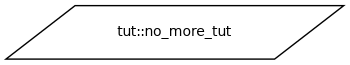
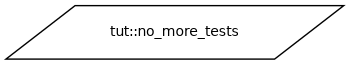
node "tut::no_more_tut": label "tut::no_more_tut" -> "tut::no_more_tests"
